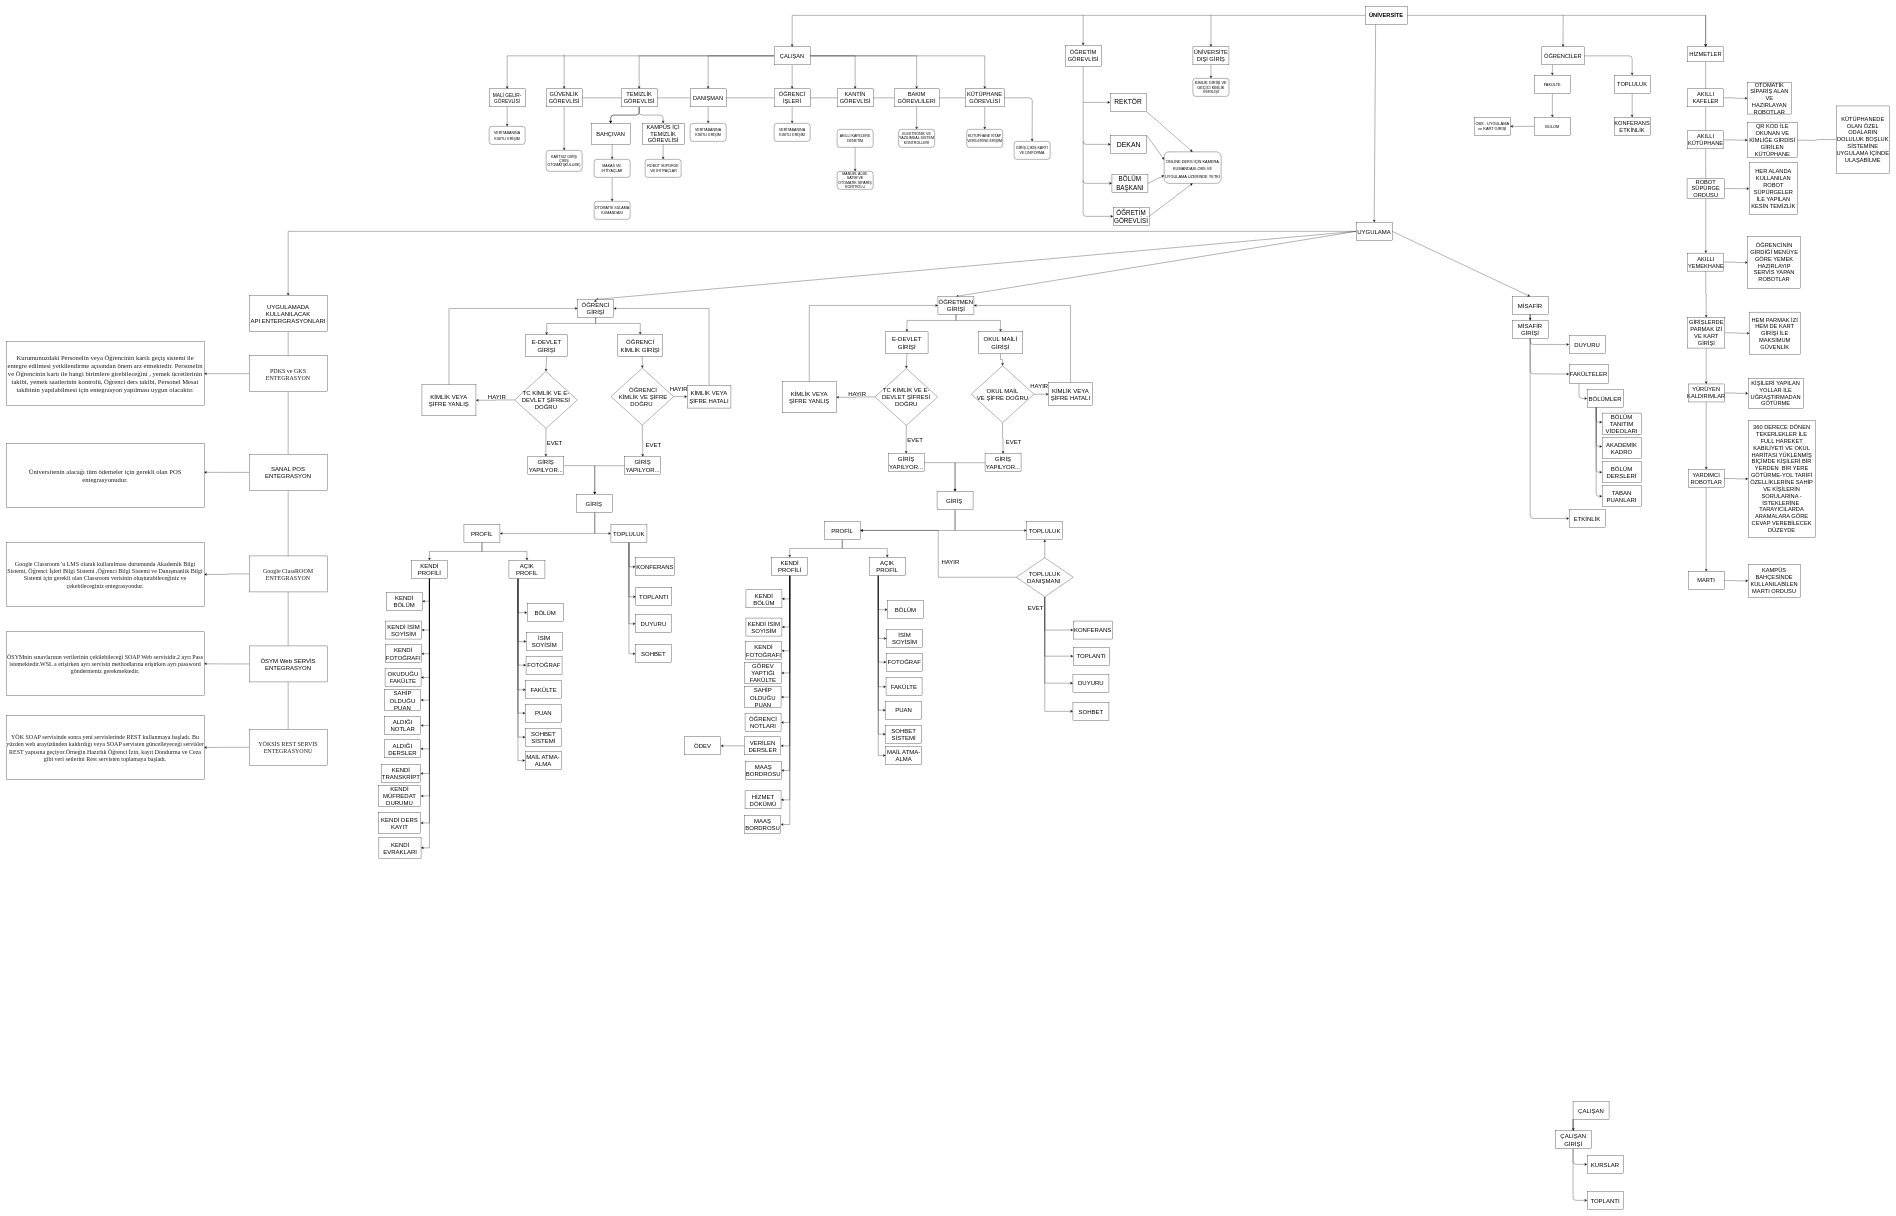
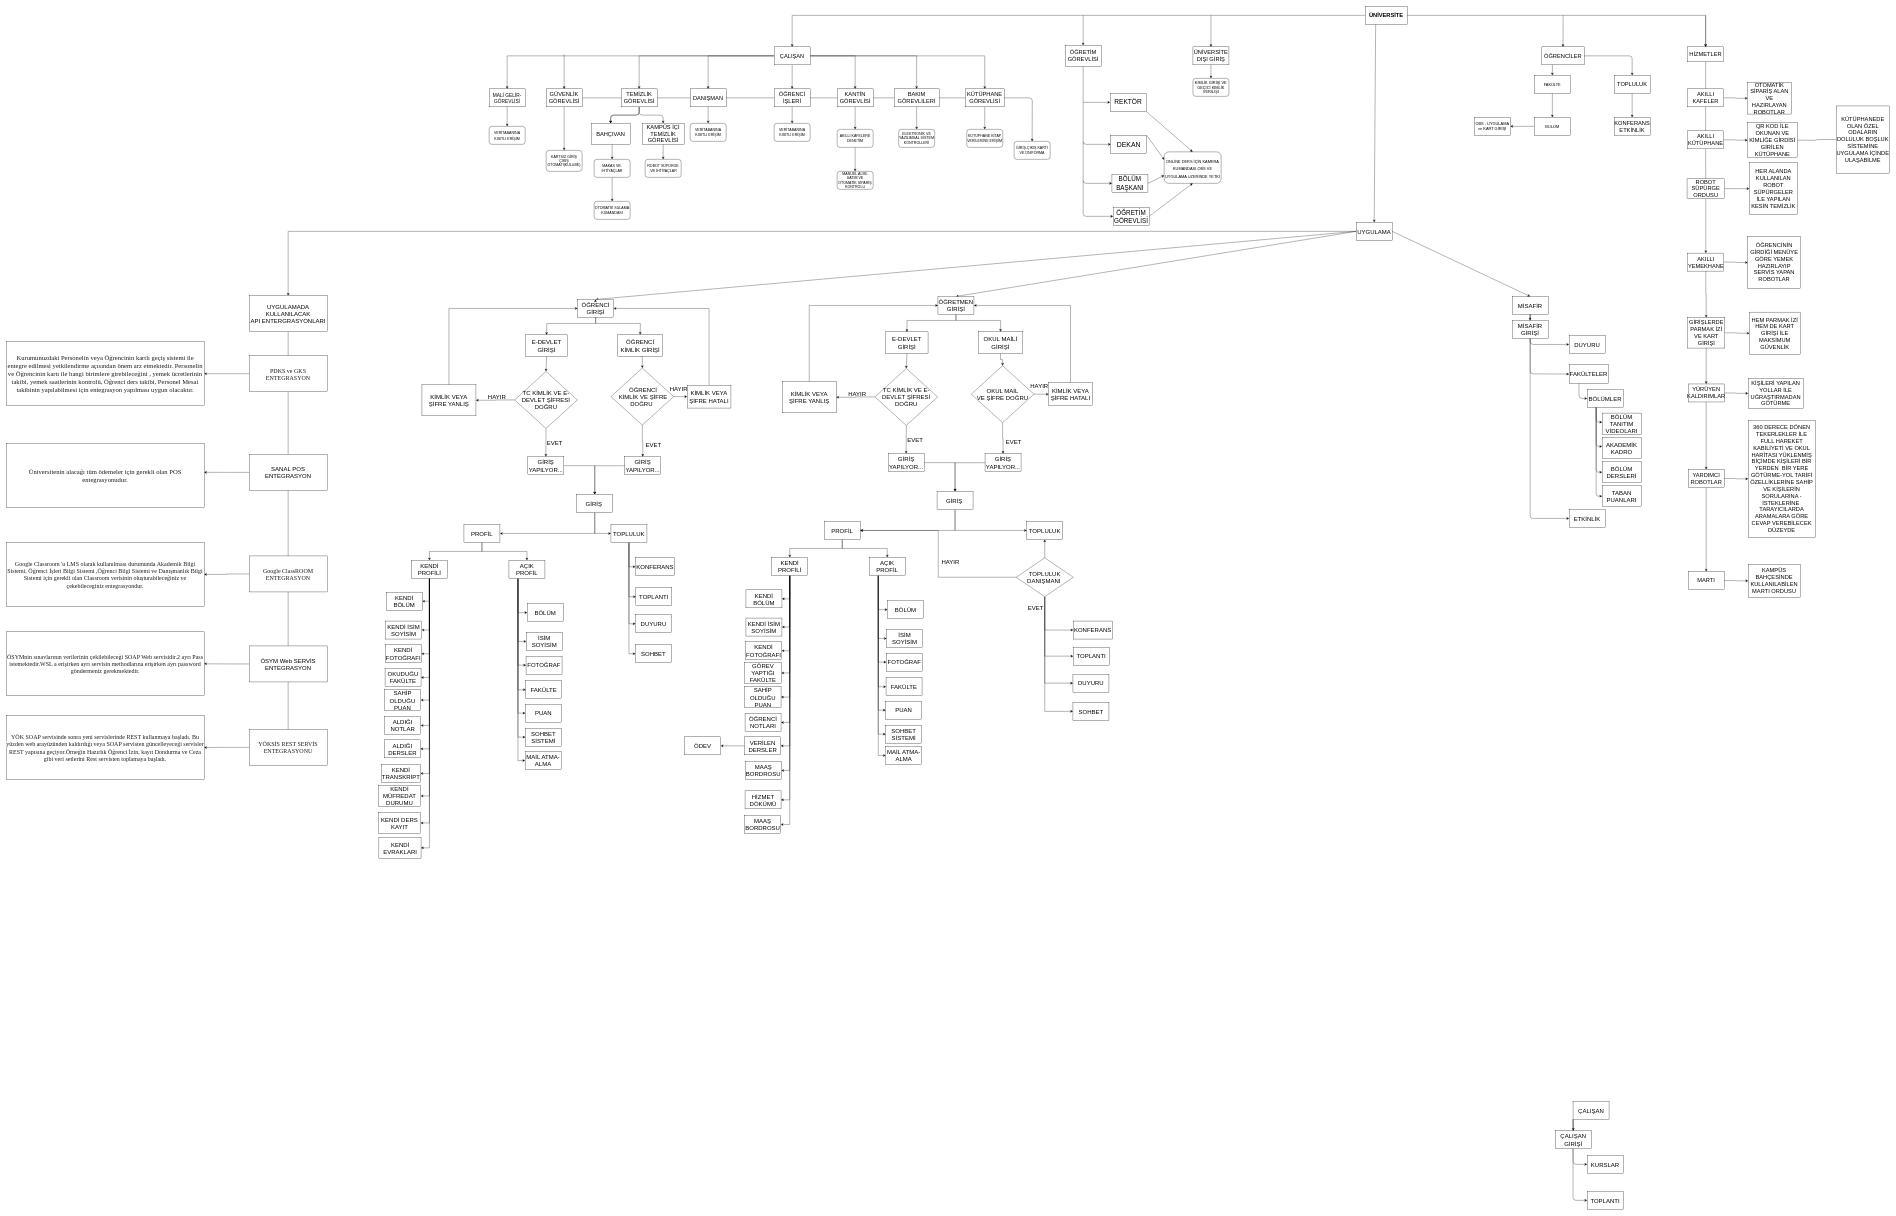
edge "KANTİN GÖREVLİSİ" -> "AKILLI KAFELERE DENETİM": added
